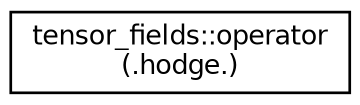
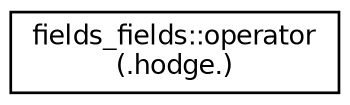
node "tensor_fields::operator (.hodge.)": label "tensor_fields::operator (.hodge.)" -> "fields_fields::operator (.hodge.)"
